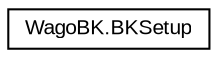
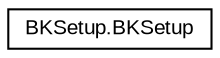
node "WagoBK.BKSetup": label "WagoBK.BKSetup" -> "BKSetup.BKSetup"
